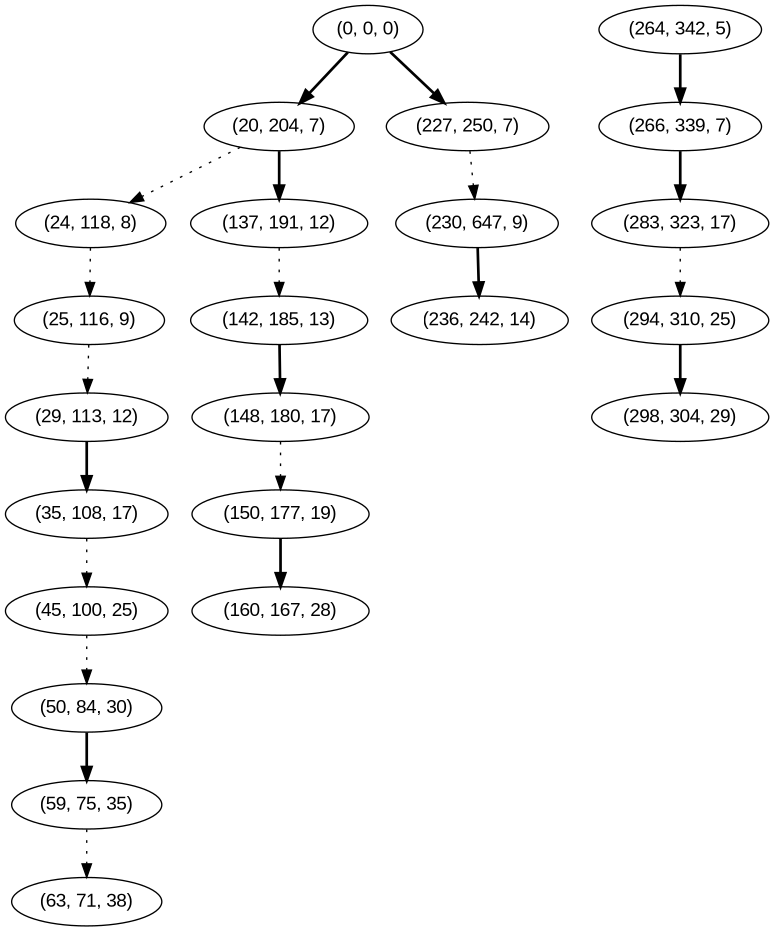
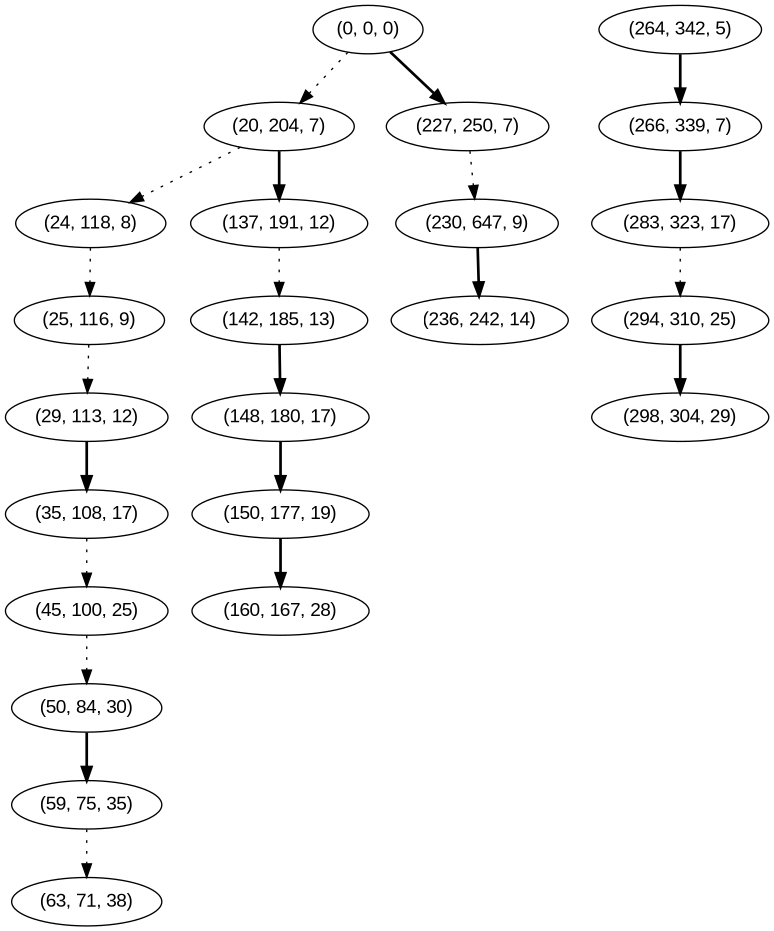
edge "(0, 0, 0)" -> "(20, 204, 7)": style bold -> dotted
edge "(148, 180, 17)" -> "(150, 177, 19)": style dotted -> bold
